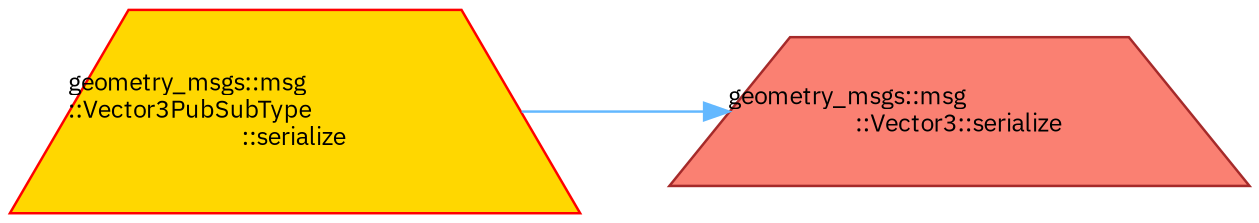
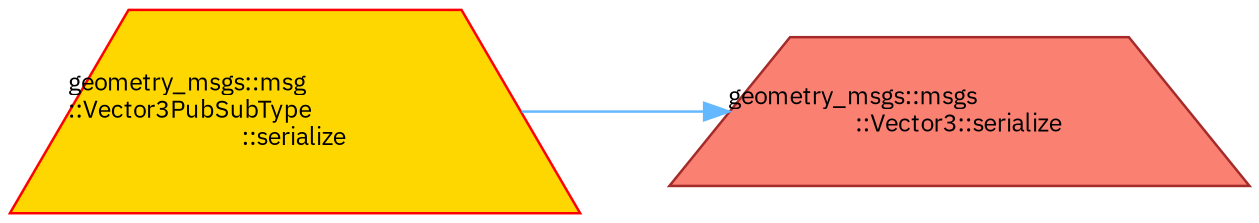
node "geometry_msgs::msg ::Vector3::serialize": label "geometry_msgs::msg ::Vector3::serialize" -> "geometry_msgs::msgs ::Vector3::serialize"
